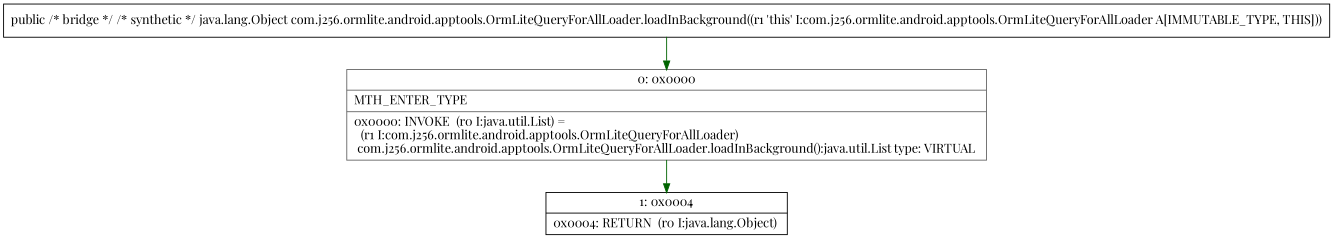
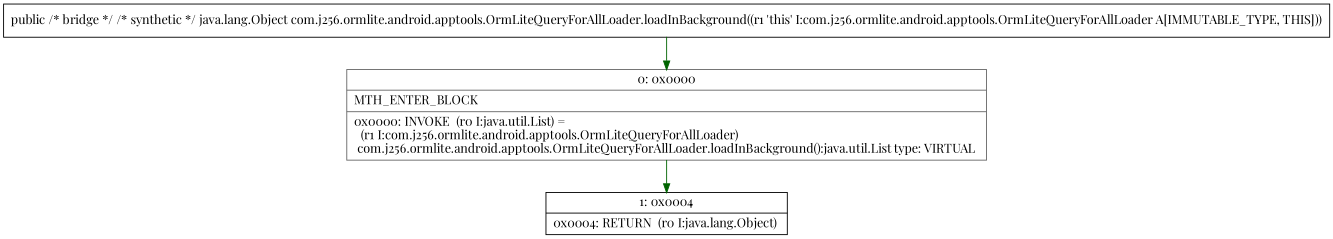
node "0: 0x0000": text "MTH_ENTER_TYPE" -> "MTH_ENTER_BLOCK"
